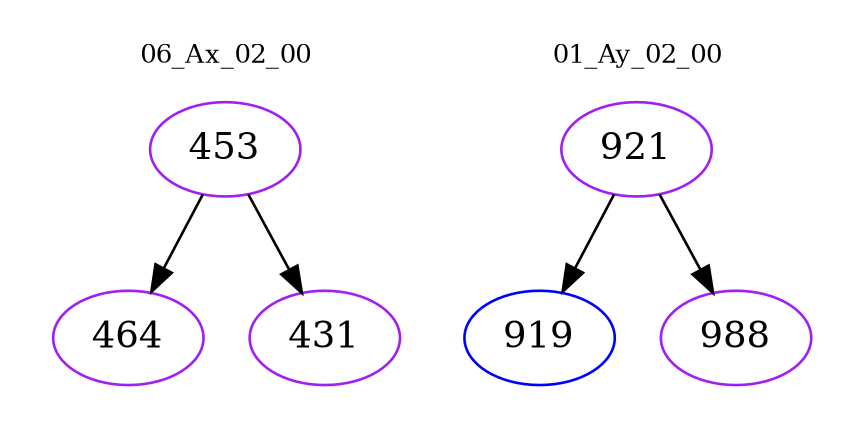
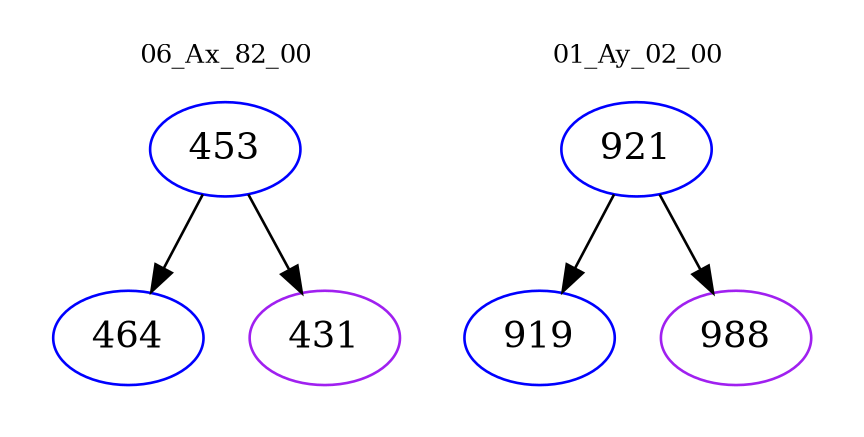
cluster "06_Ax_02_00": label "06_Ax_02_00" -> "06_Ax_82_00"
node "453": color purple -> blue
node "921": color purple -> blue
node "464": color purple -> blue
